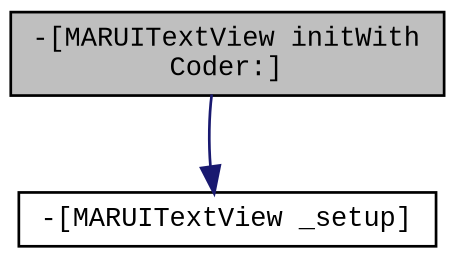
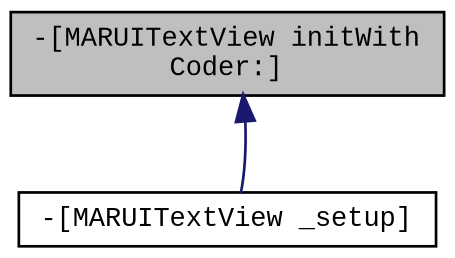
edge "-[MARUITextView initWith Coder:]" -> "-[MARUITextView _setup]": reversed
